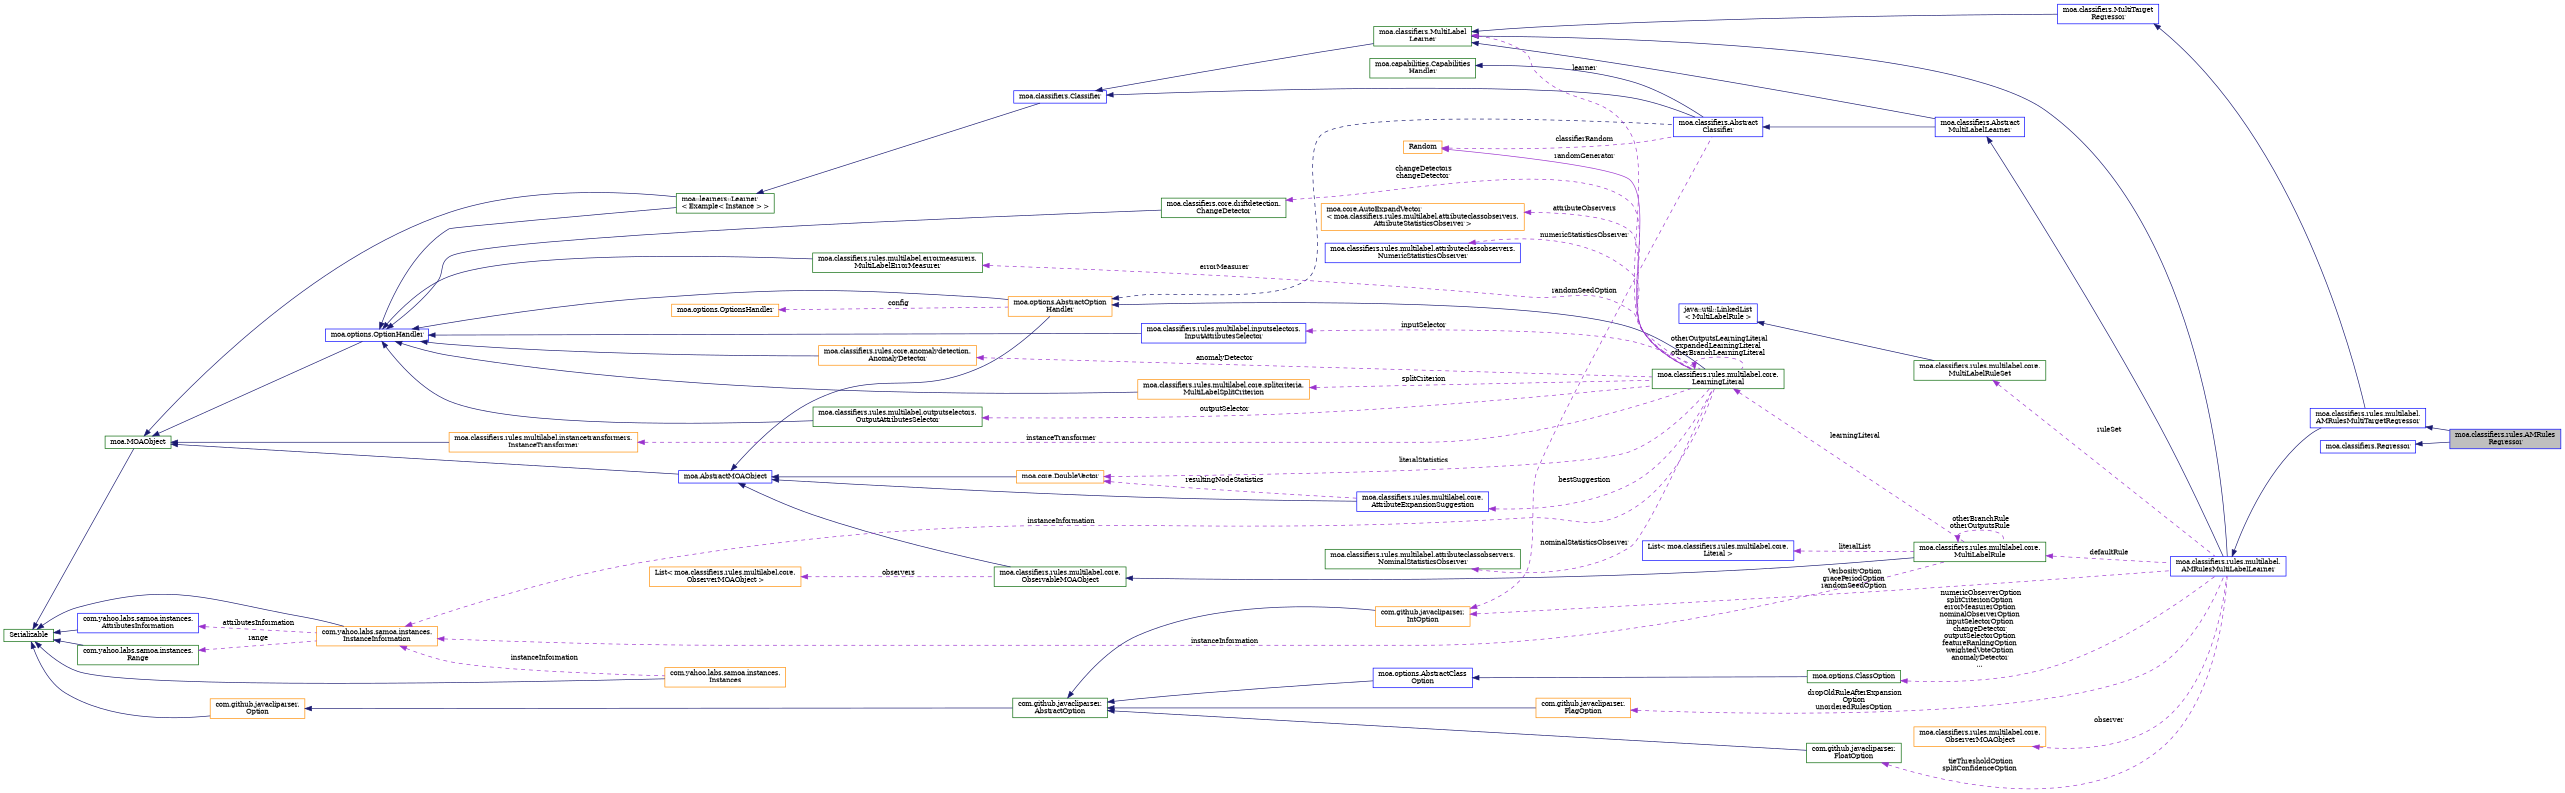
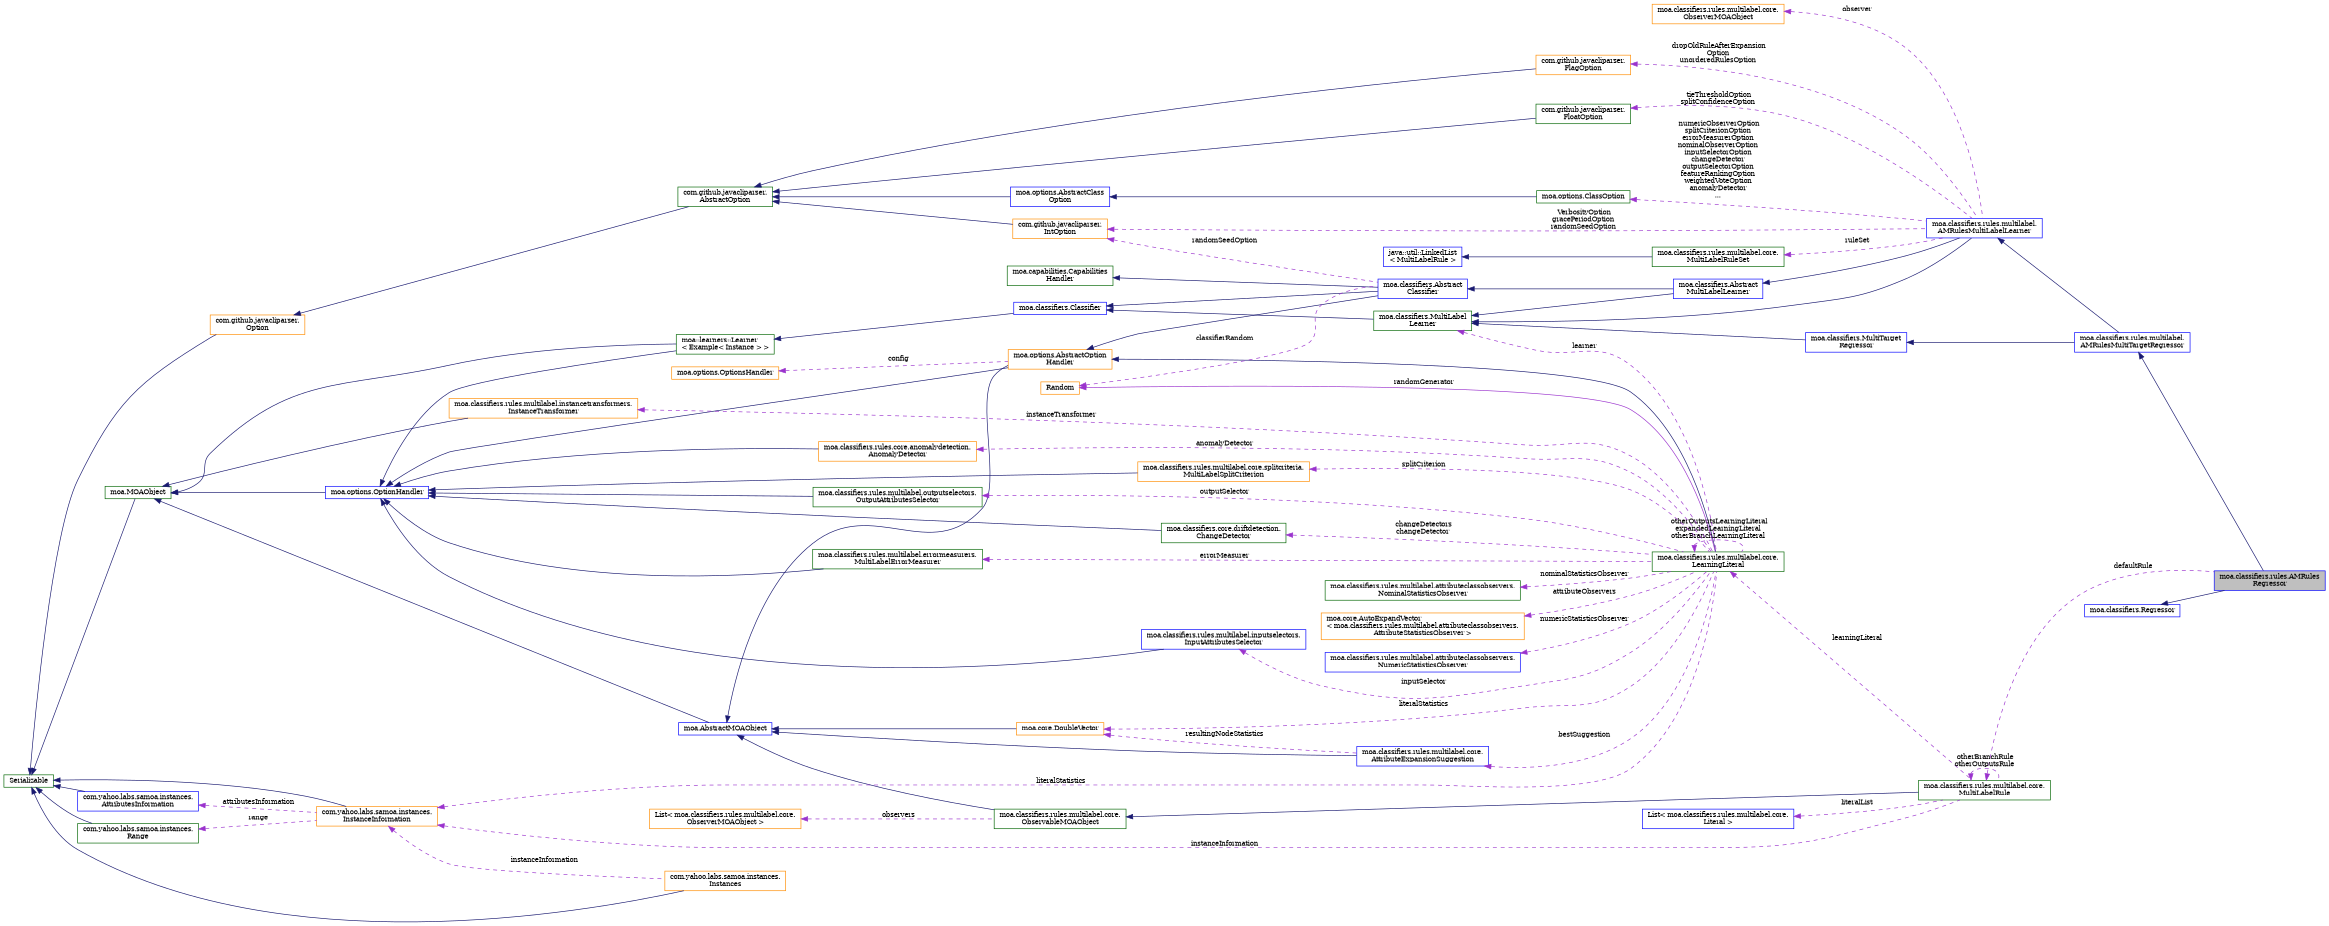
edge "moa.classifiers.Abstract Classifier" -> "moa.options.AbstractOption Handler": style dashed -> solid
edge "moa.classifiers.rules.multilabel.core. LearningLiteral" -> "com.yahoo.labs.samoa.instances. InstanceInformation": label " instanceInformation" -> " literalStatistics"
edge "moa.classifiers.rules.multilabel. AMRulesMultiLabelLearner" -> "moa.classifiers.rules.multilabel.core. MultiLabelRule": now "moa.classifiers.rules.AMRules Regressor" -> "moa.classifiers.rules.multilabel.core. MultiLabelRule"
